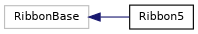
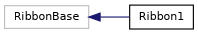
node "Ribbon5": label "Ribbon5" -> "Ribbon1"
